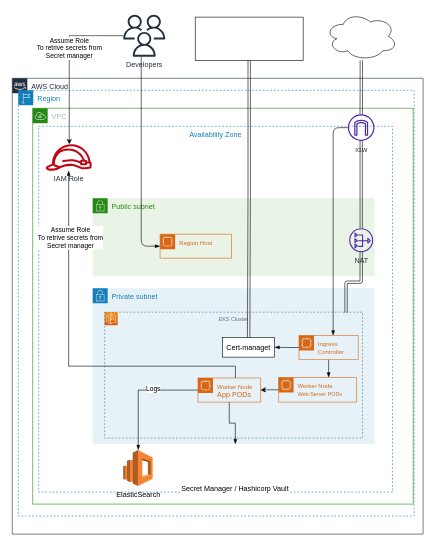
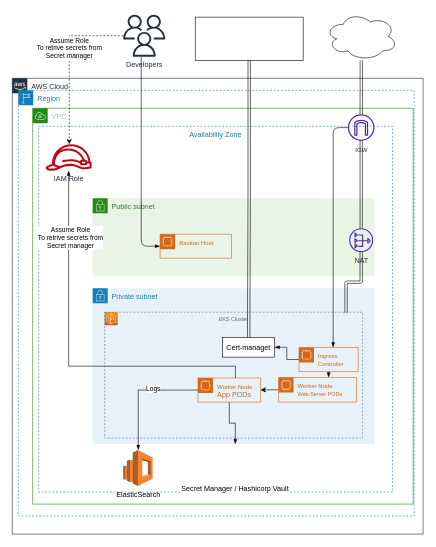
edge "Developers" -> "IAM Role": style solid -> dashed
node "Region Host": label "Region Host" -> "Bastion Host"
node "Ingress Controller": moved (329, 348) -> (329, 360)
